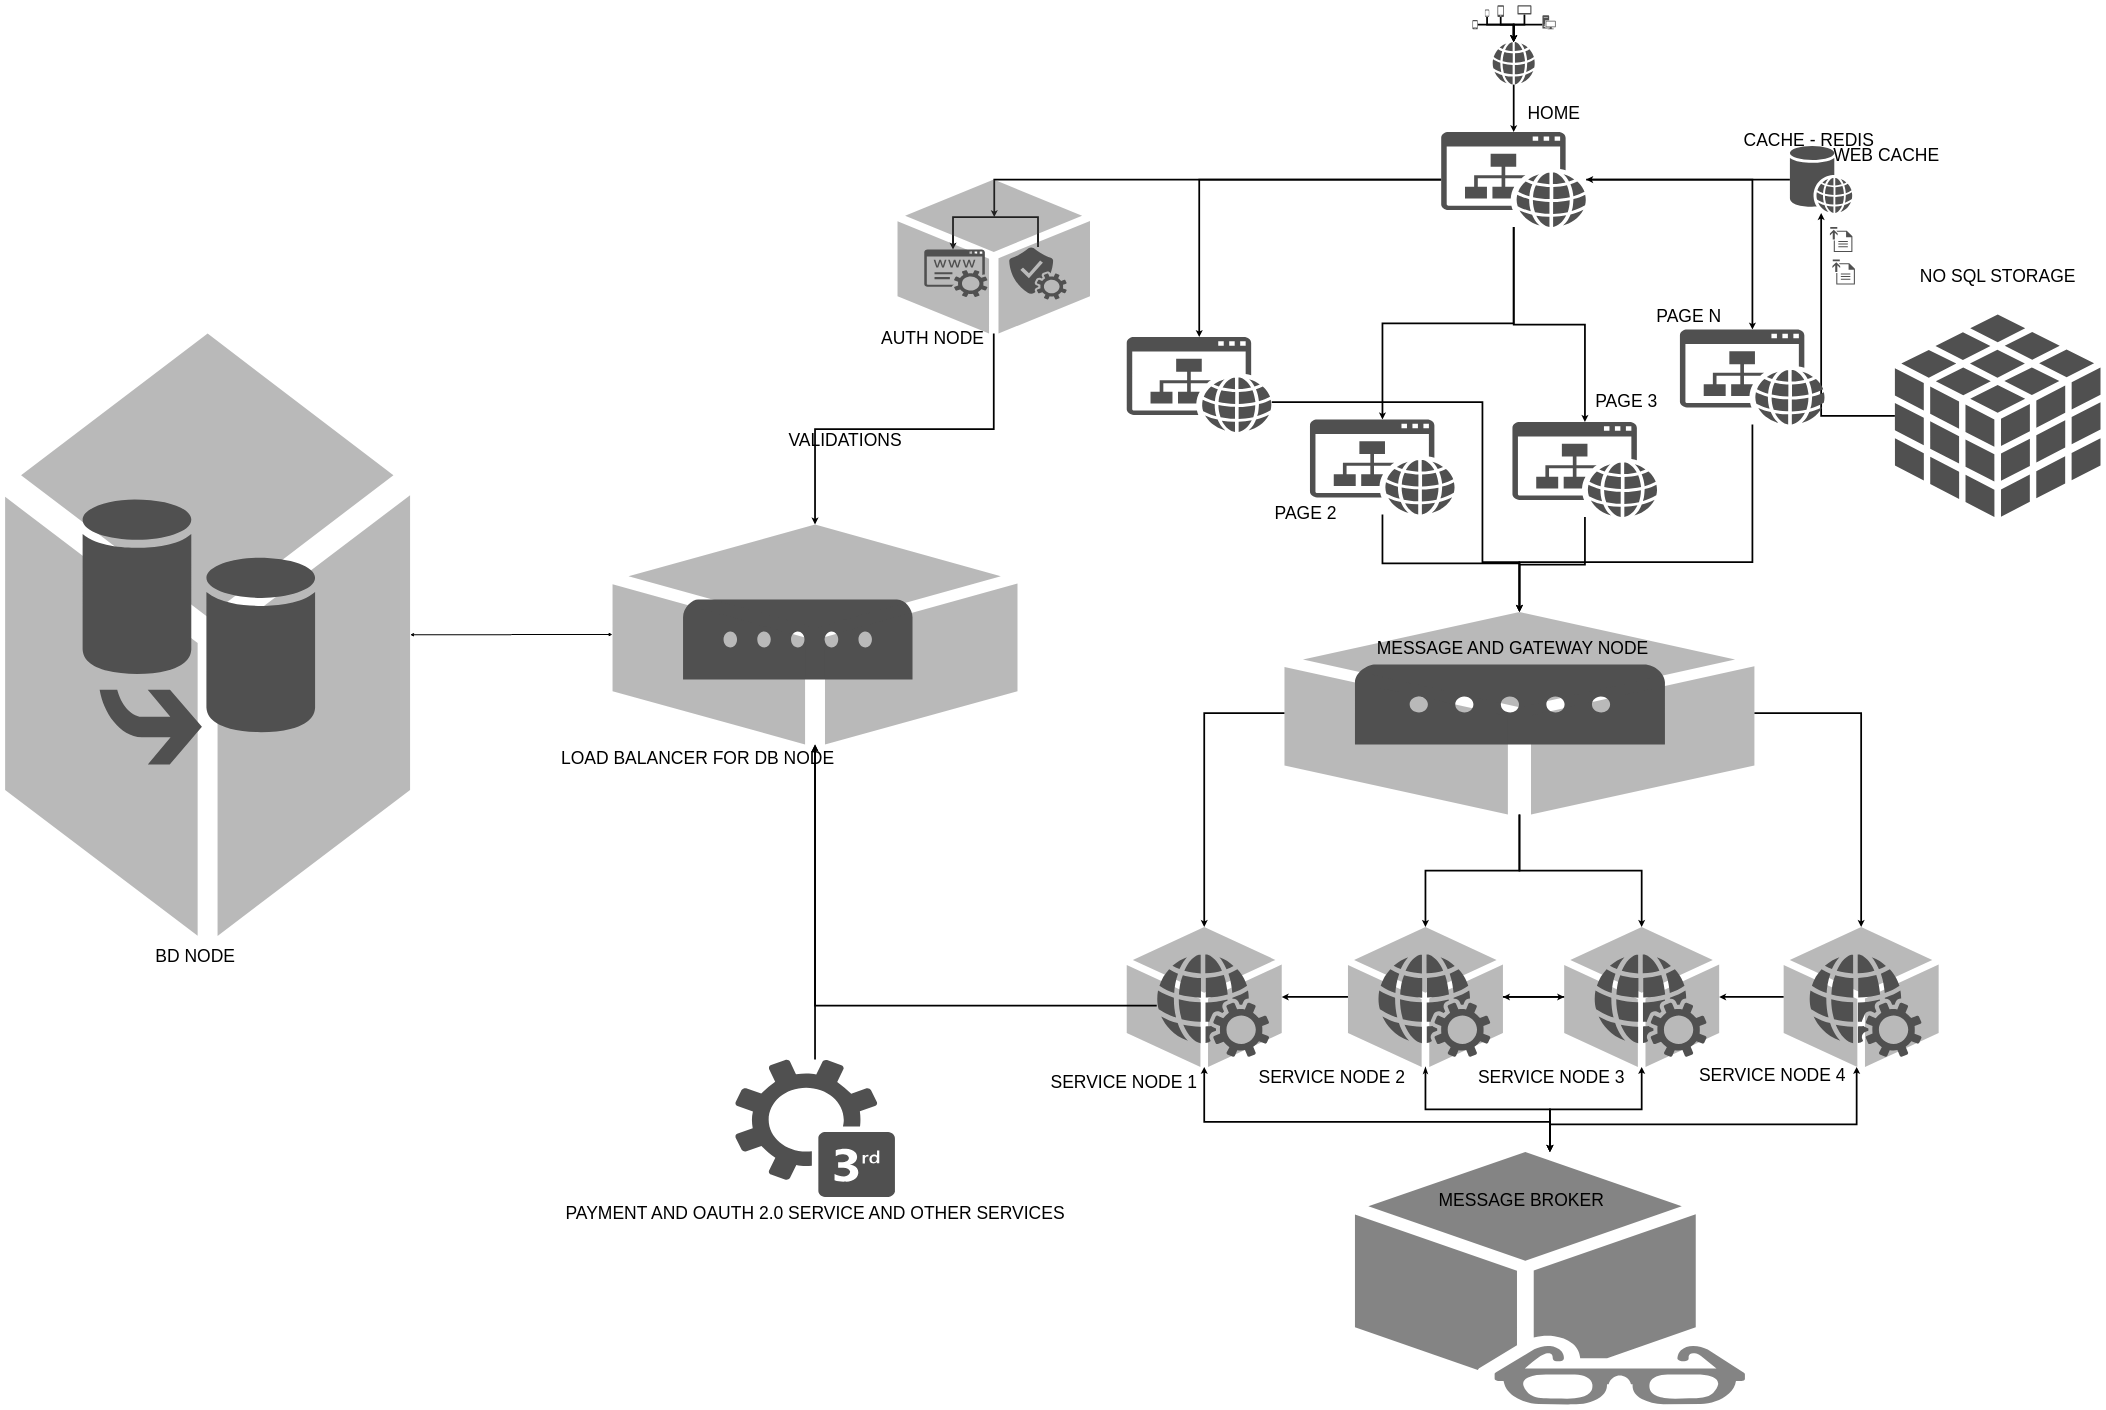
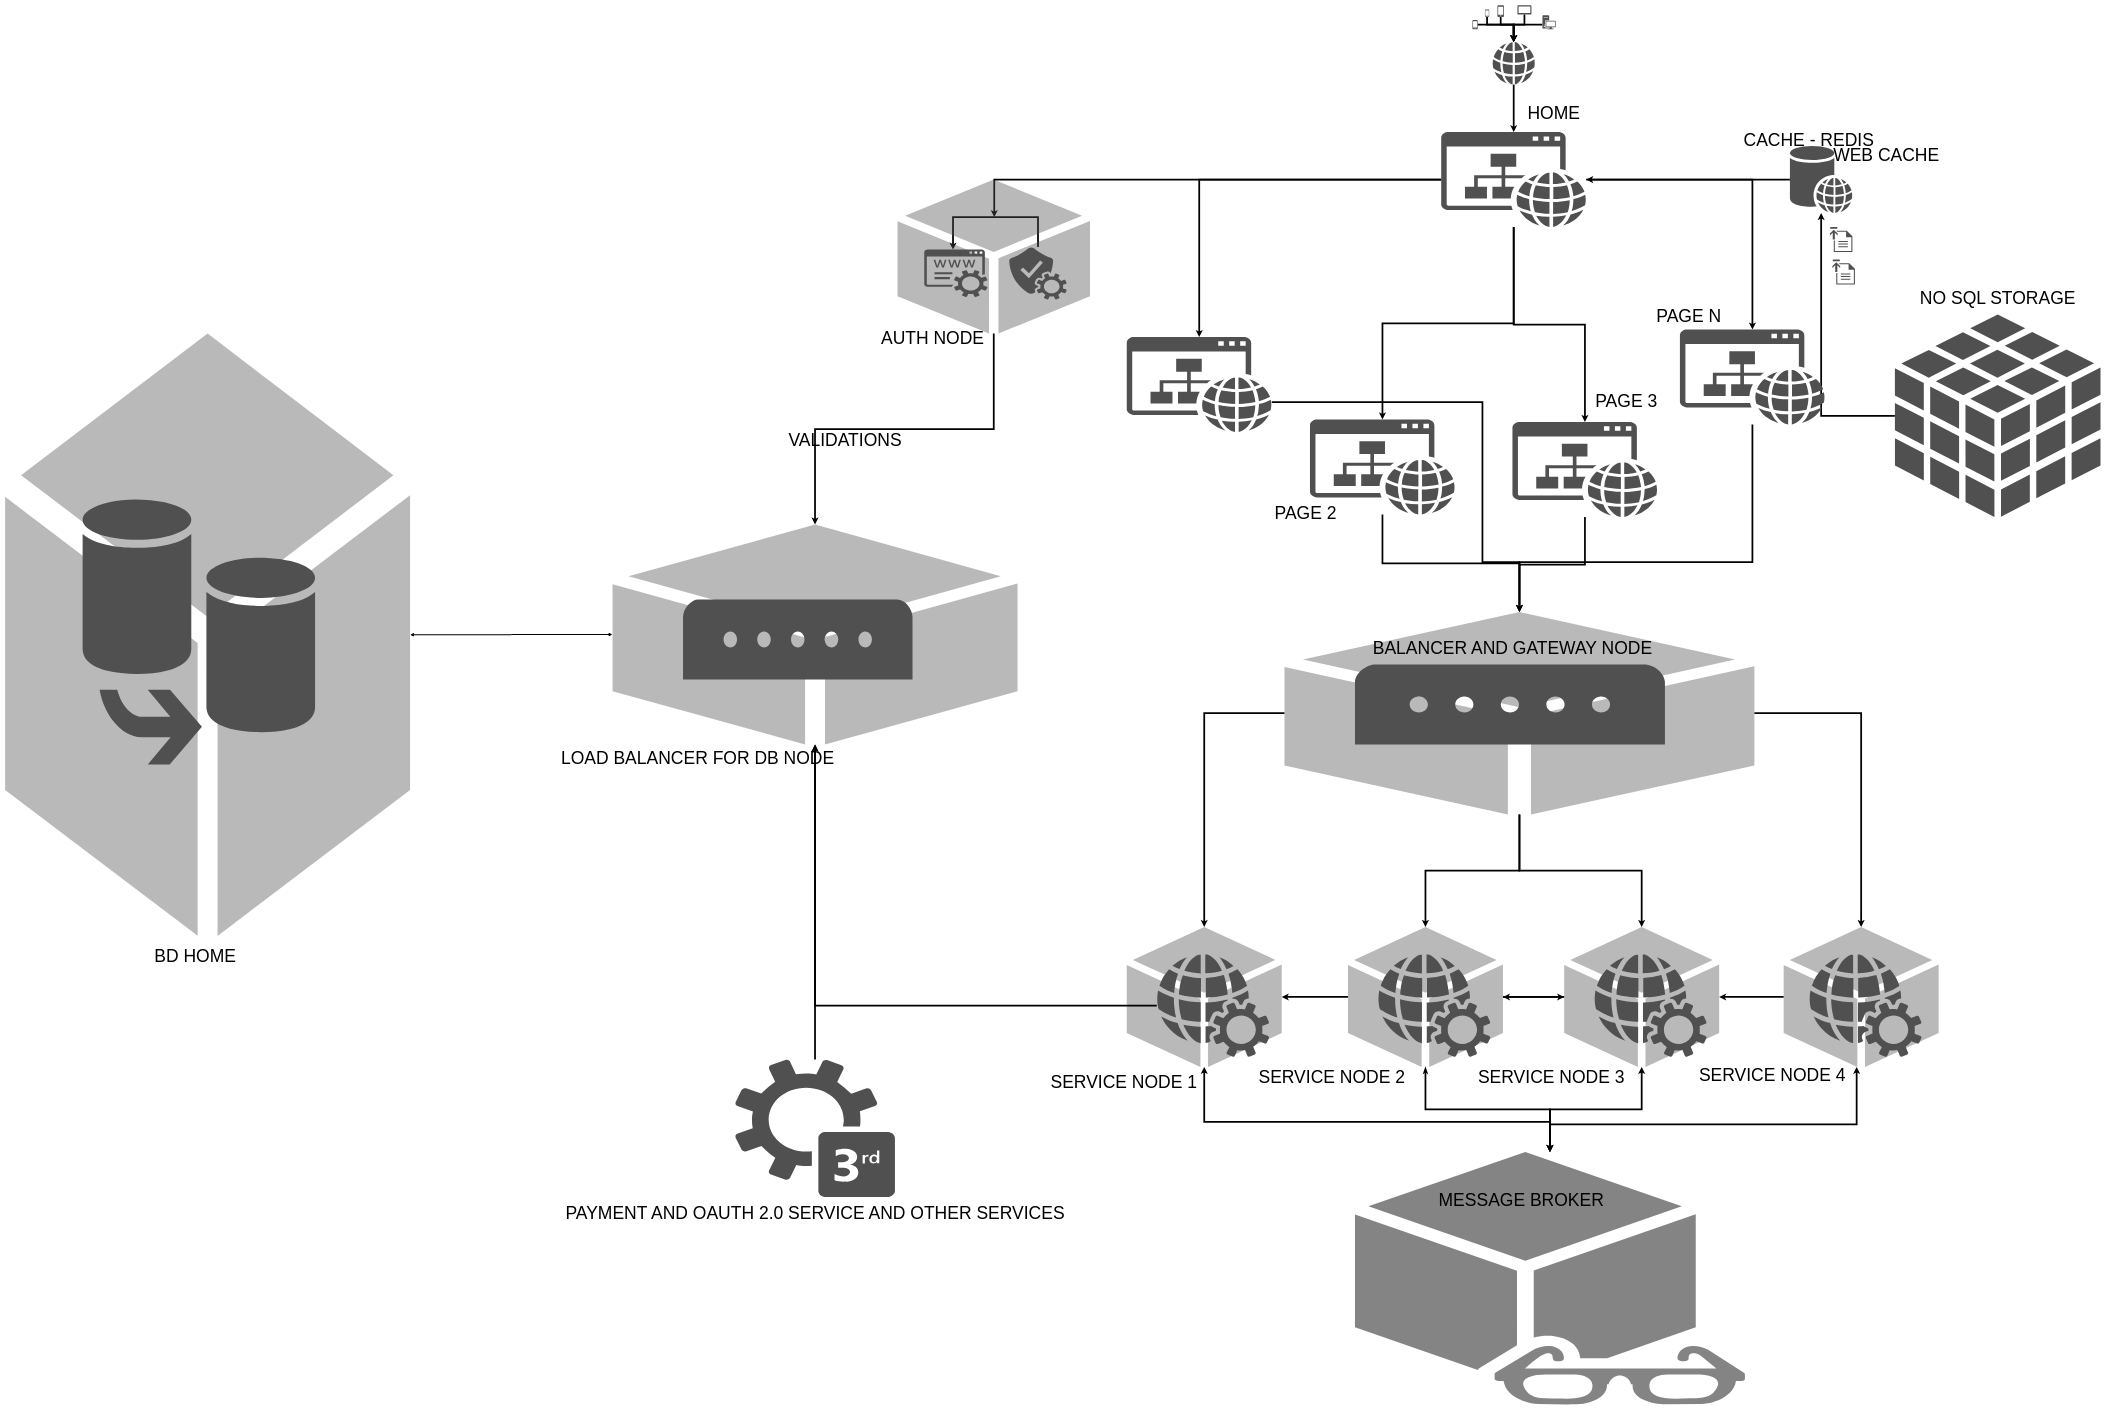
node "NO SQL STORAGE": moved (1998, 276) -> (1998, 298)
node "MESSAGE AND GATEWAY NODE": label "MESSAGE AND GATEWAY NODE" -> "BALANCER AND GATEWAY NODE"
node "BD NODE": label "BD NODE" -> "BD HOME"
